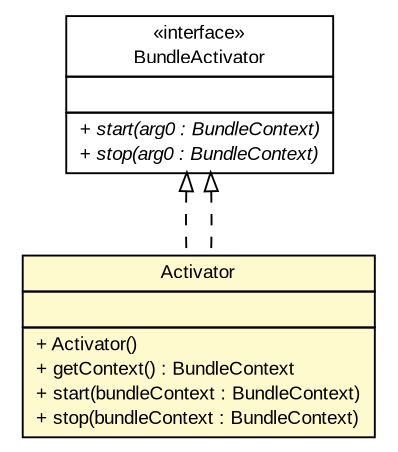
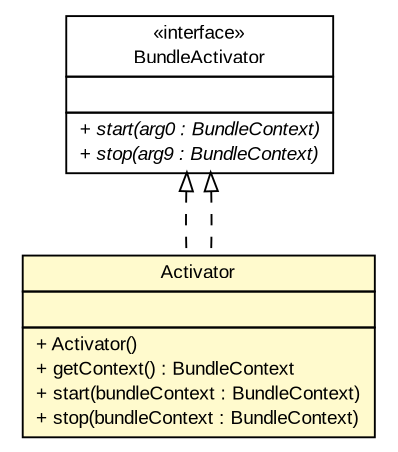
node "BundleActivator": text "+ stop(arg0 : BundleContext)" -> "+ stop(arg9 : BundleContext)"
